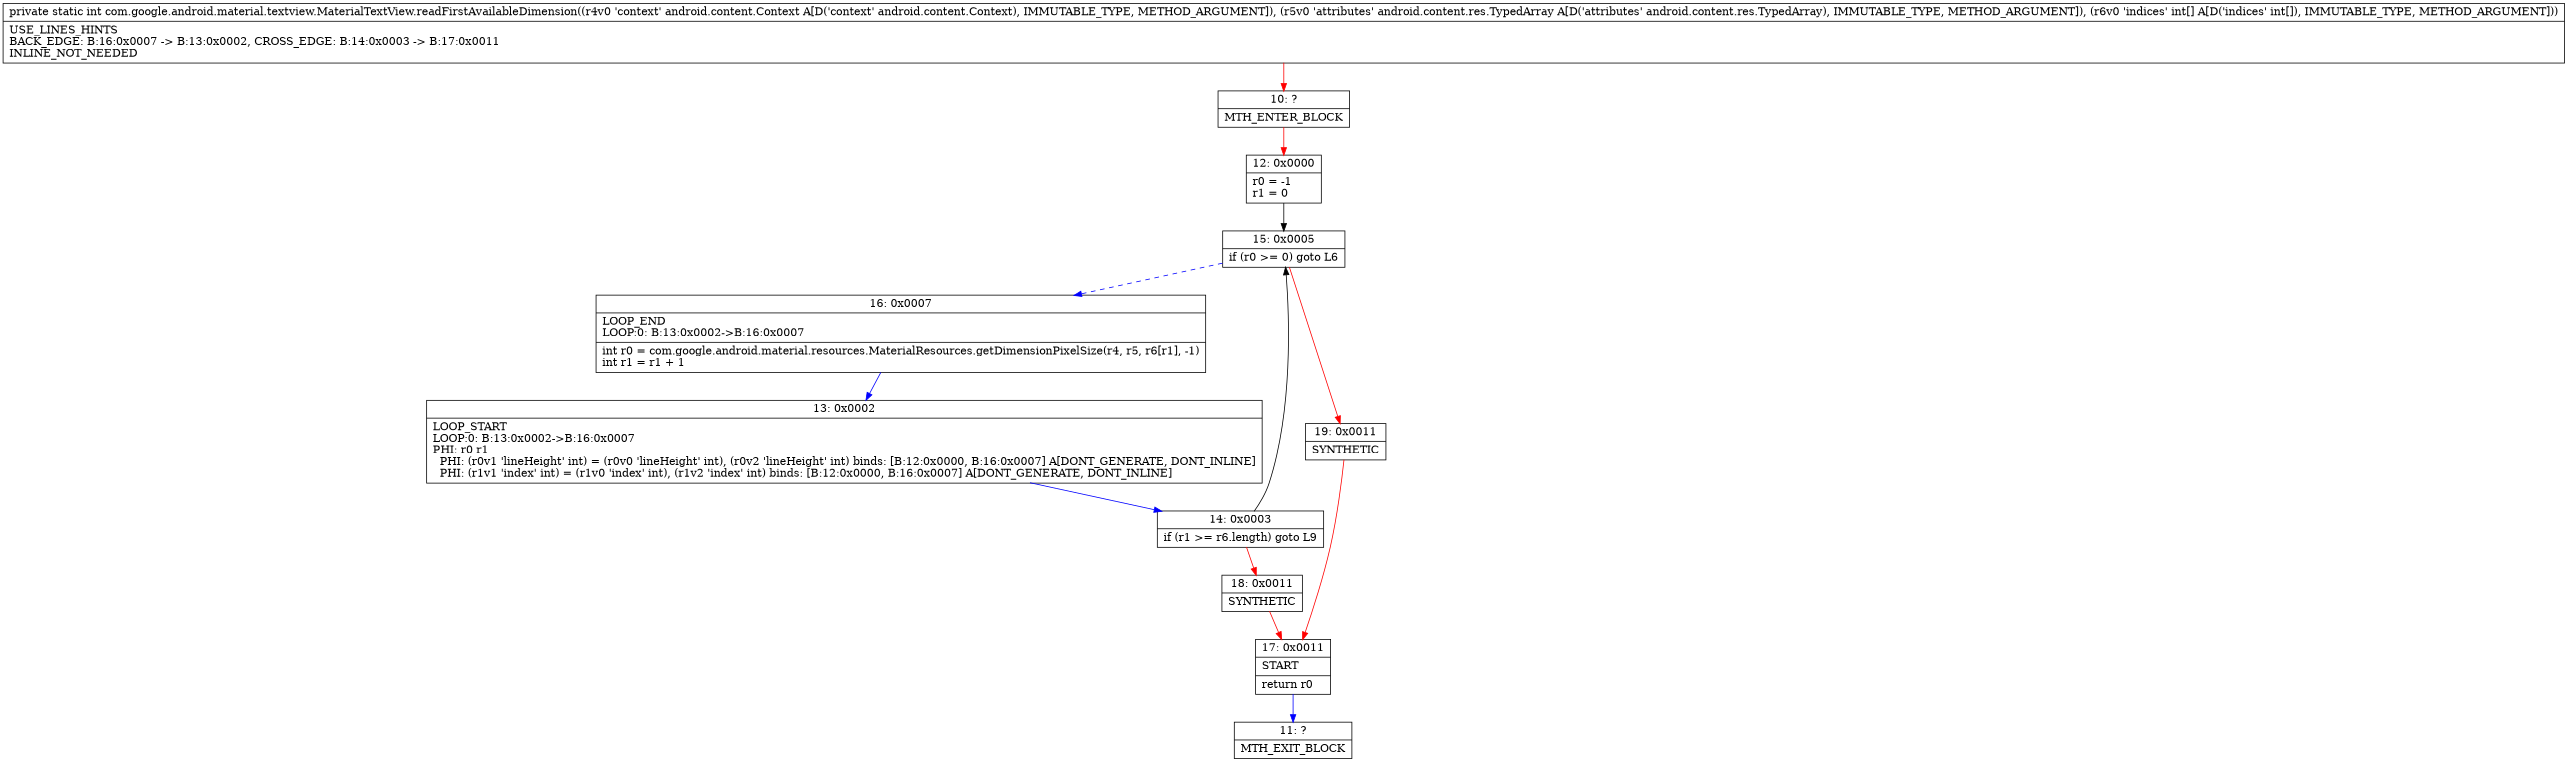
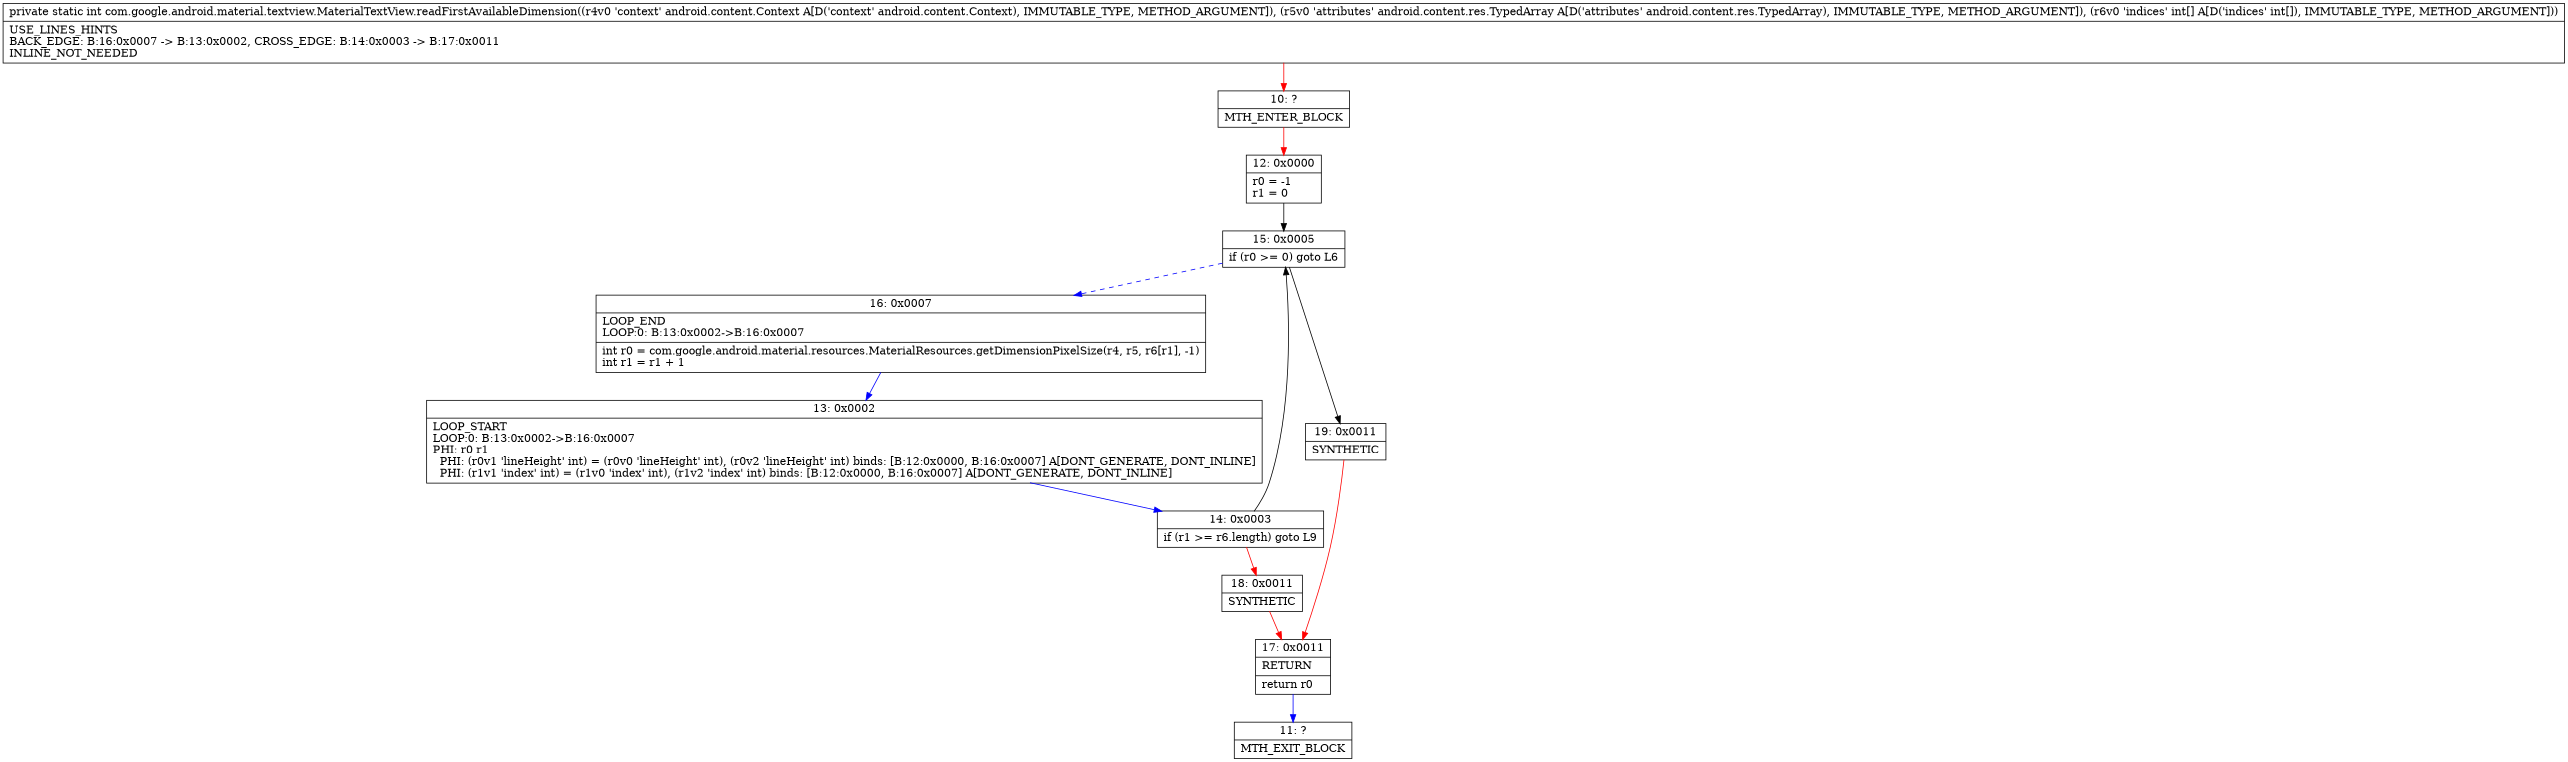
edge "15: 0x0005" -> "19: 0x0011": color red -> black
node "17: 0x0011": text "START" -> "RETURN"
